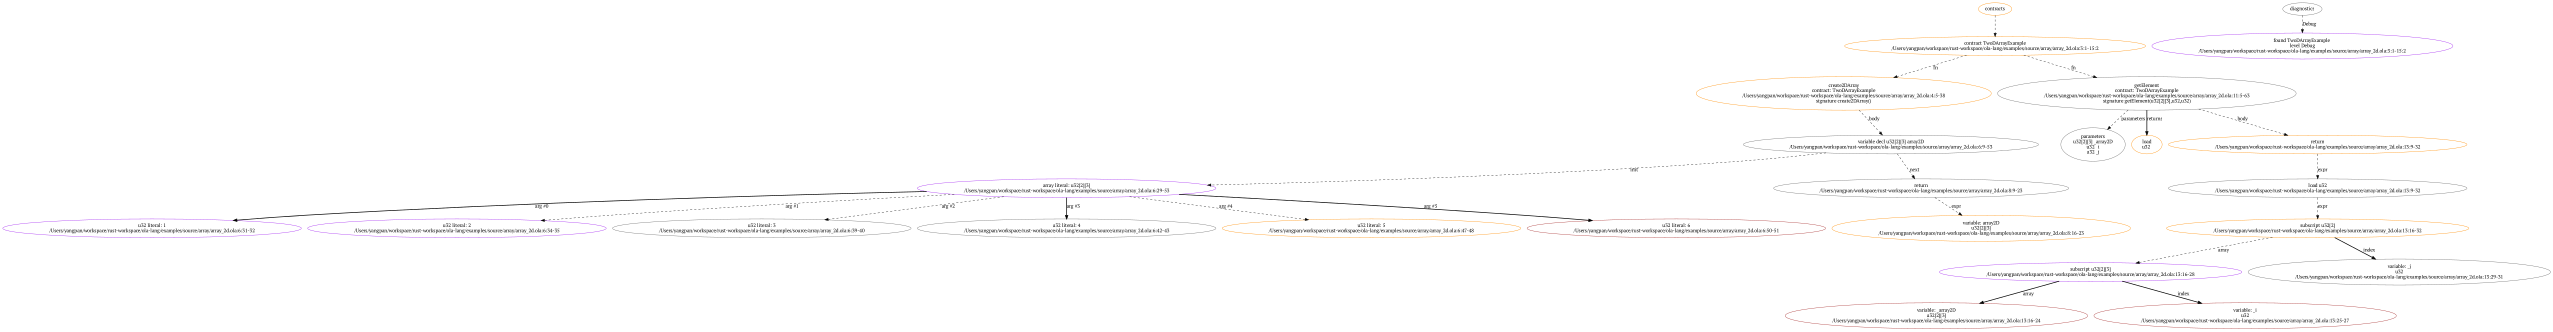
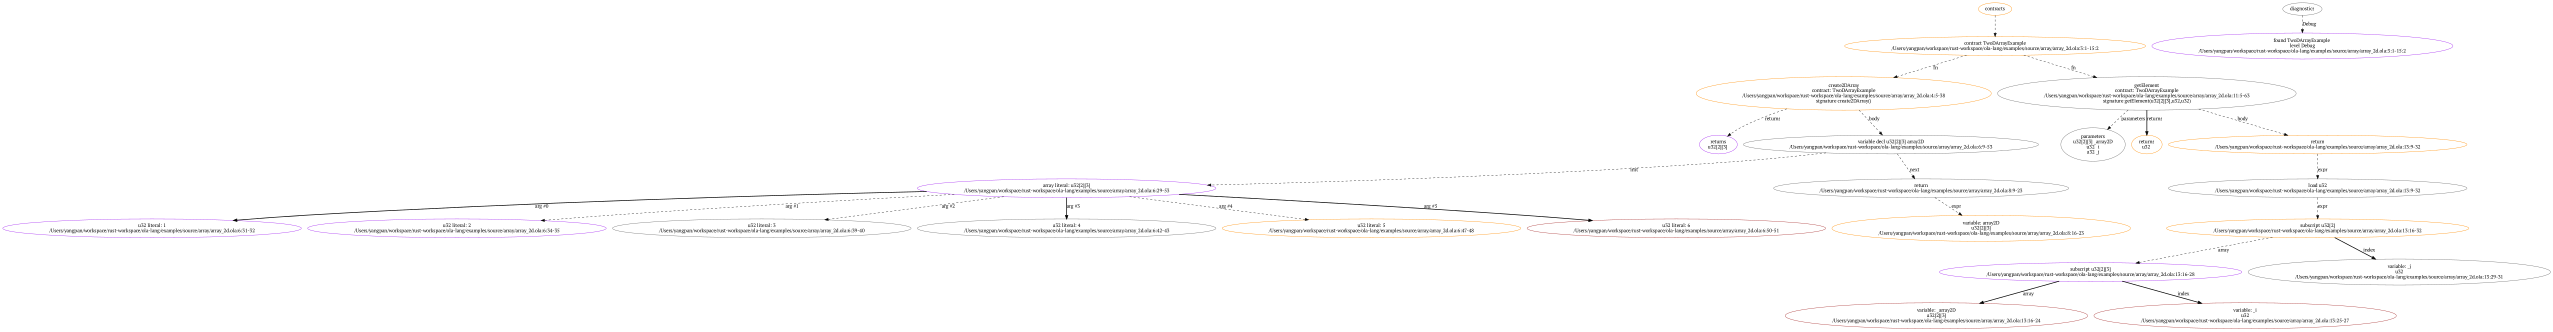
node "returns u32[2][3]": added
node "load u32": label "load u32" -> "returns u32"
